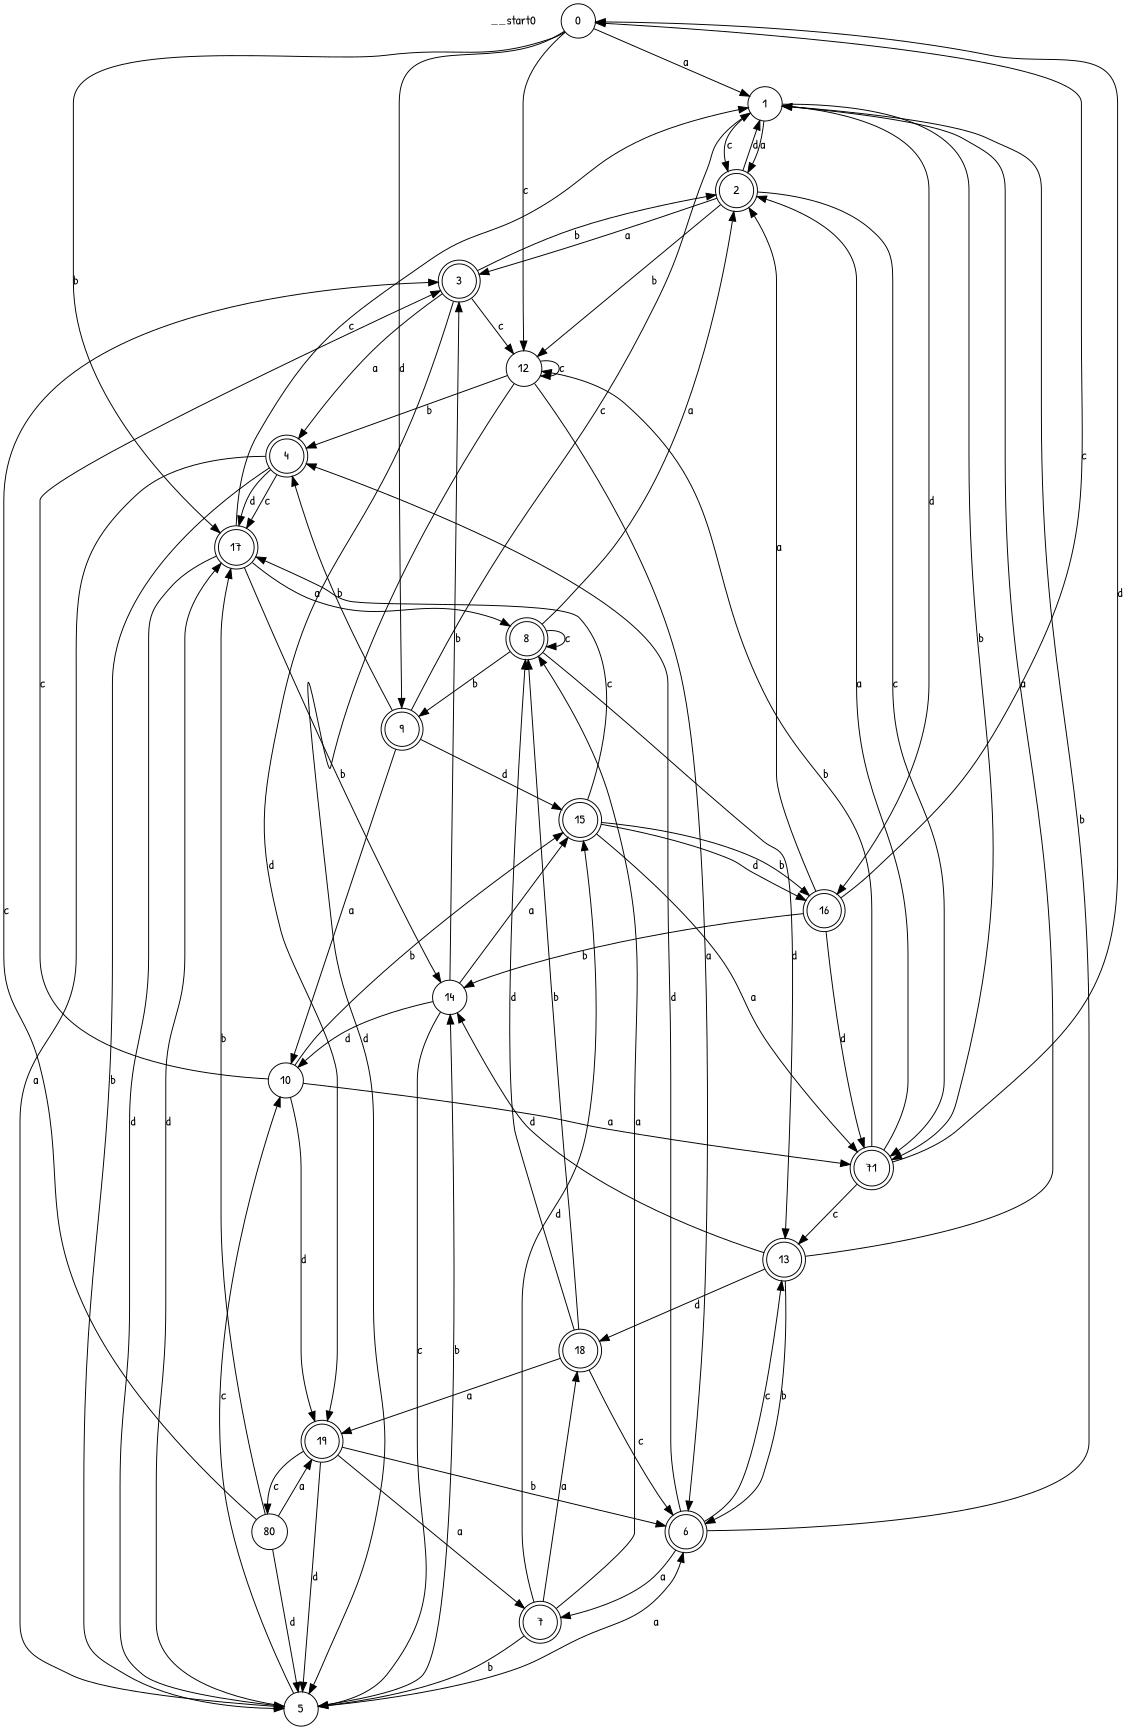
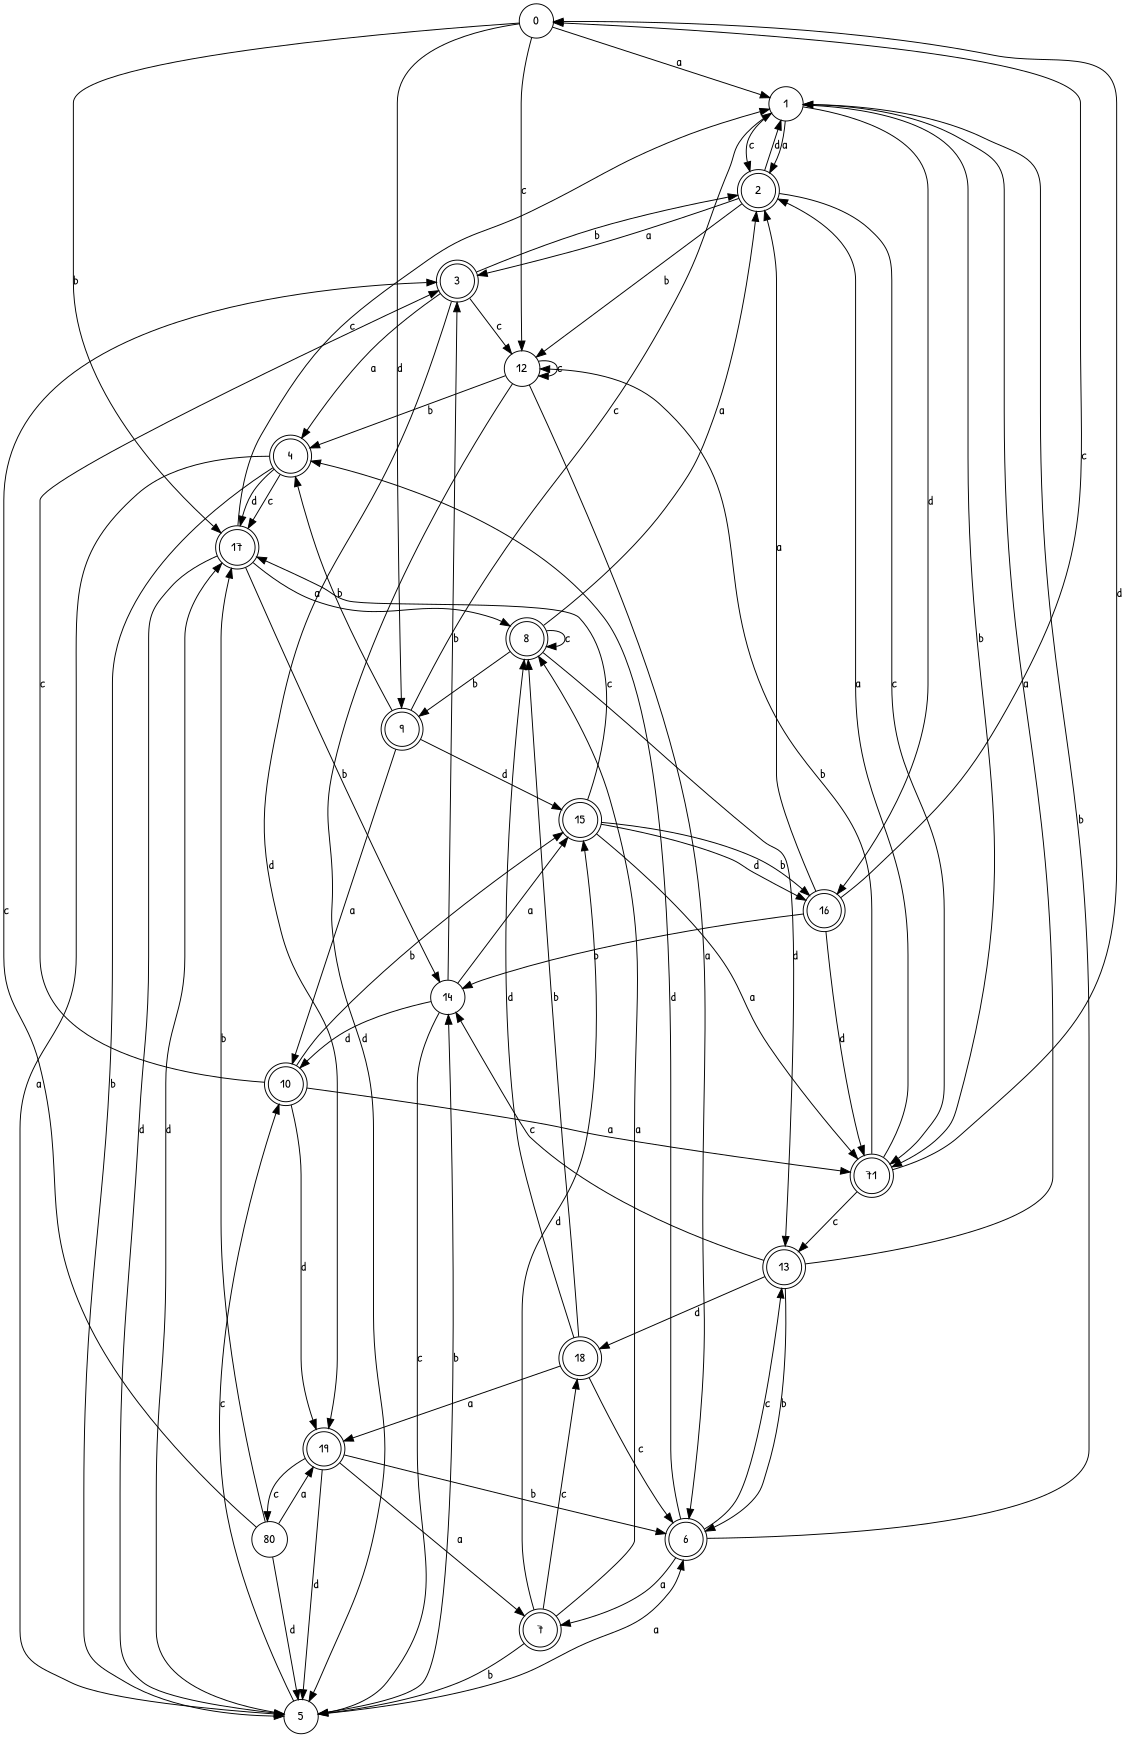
node "__start0": removed
node "10": shape circle -> doublecircle
edge "13" -> "14": label "d" -> "c"
edge "7" -> "18": label "a" -> "c"
